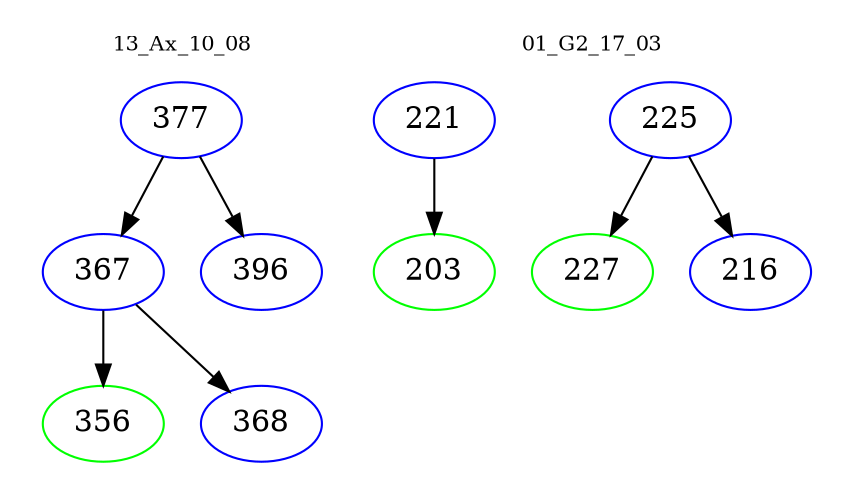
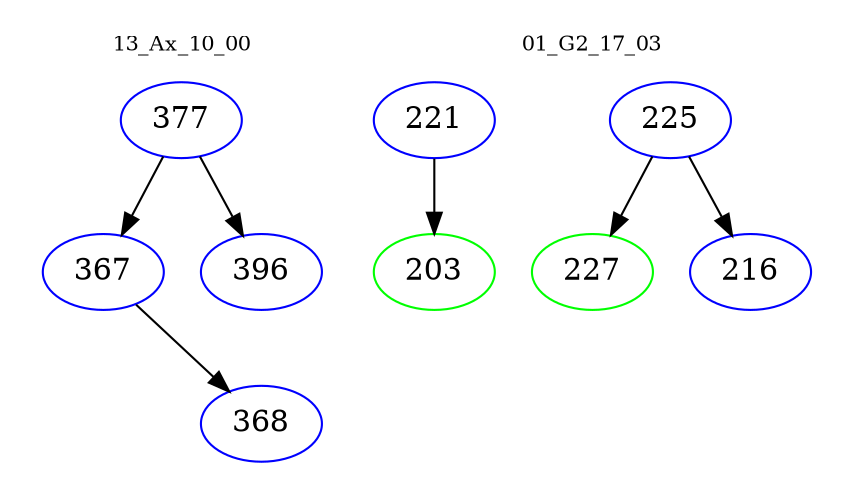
cluster "13_Ax_10_08": label "13_Ax_10_08" -> "13_Ax_10_00"
node "356": removed
